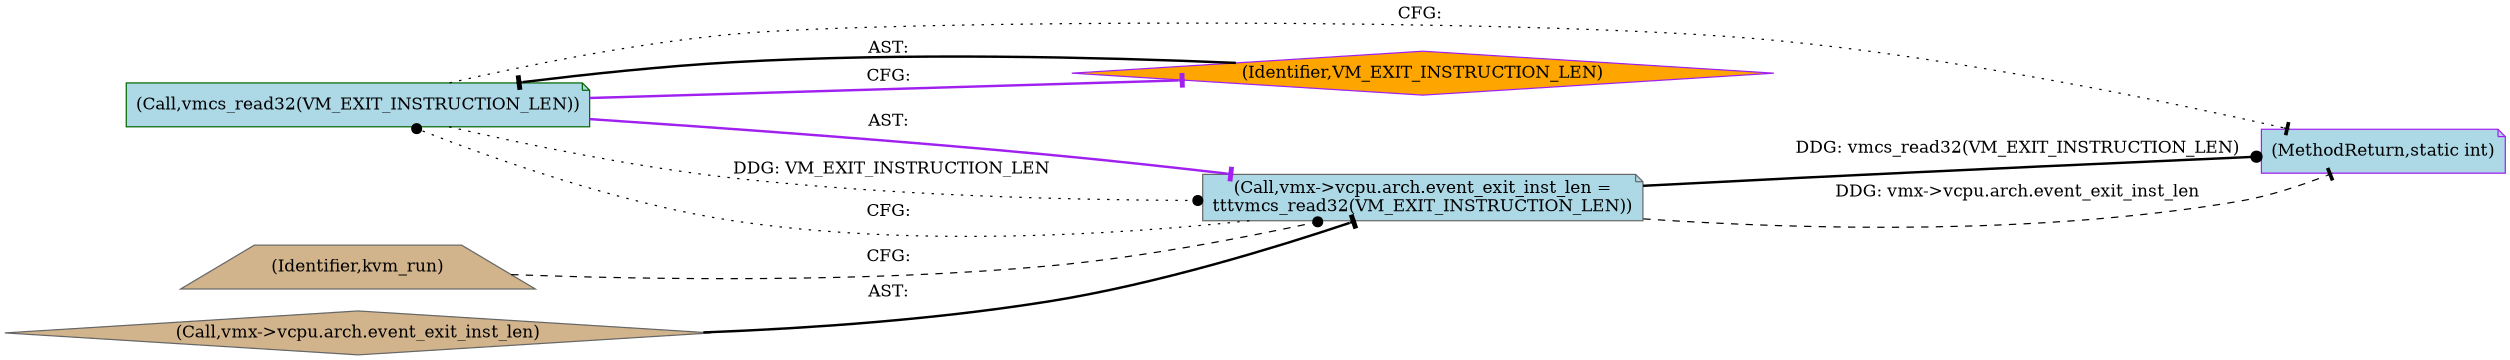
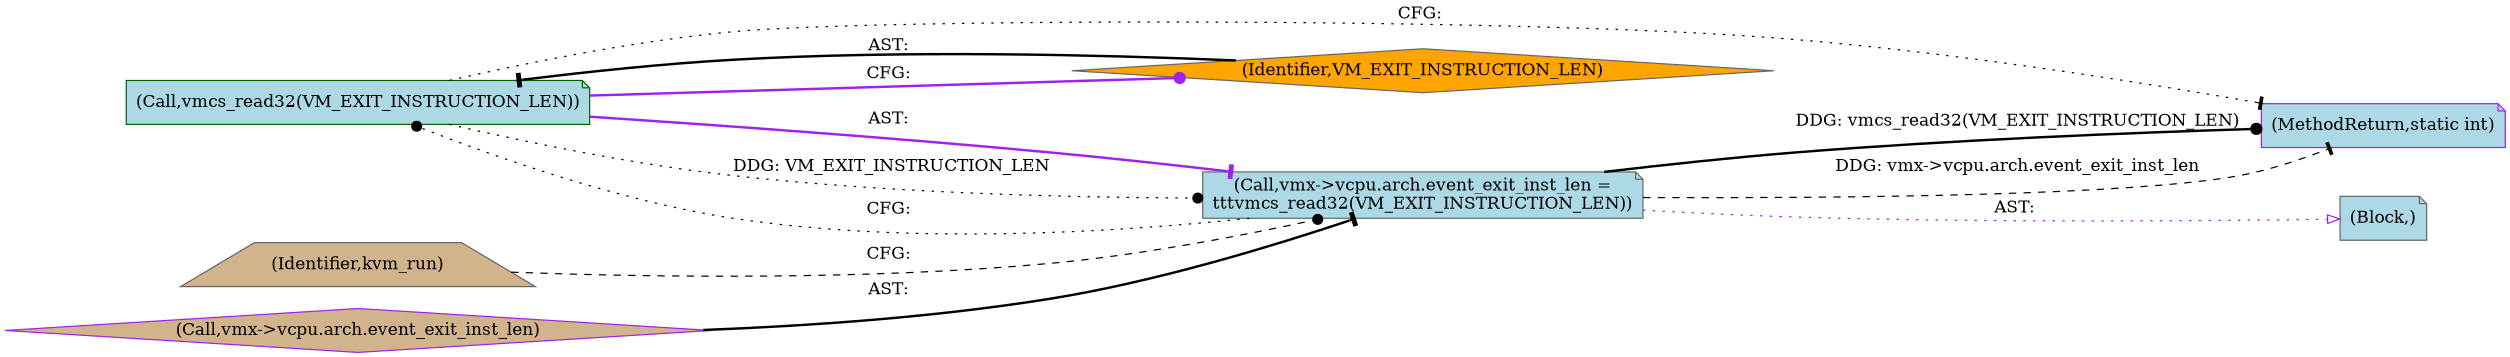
node "(Identifier,VM_EXIT_INSTRUCTION_LEN)": color purple -> gray40
edge "(Call,vmcs_read32(VM_EXIT_INSTRUCTION_LEN))" -> "(Identifier,VM_EXIT_INSTRUCTION_LEN)": arrowhead tee -> dot
node "(Block,)": added
node "(Call,vmx->vcpu.arch.event_exit_inst_len)": color gray40 -> purple
